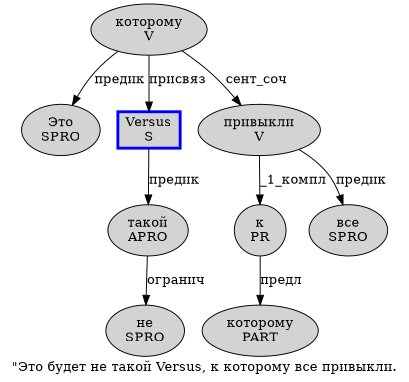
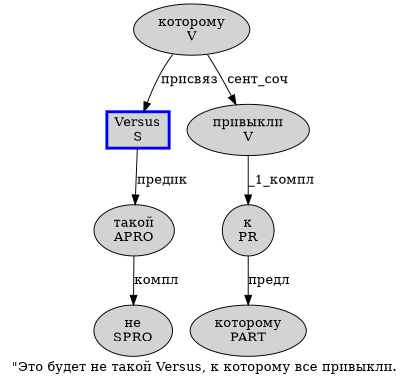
node "Это SPRO": removed
node "все SPRO": removed
edge "такой APRO" -> "не SPRO": label "огранич" -> "компл"
